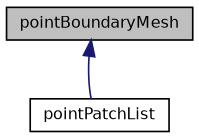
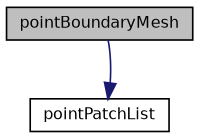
edge "pointPatchList" -> "pointBoundaryMesh": reversed
